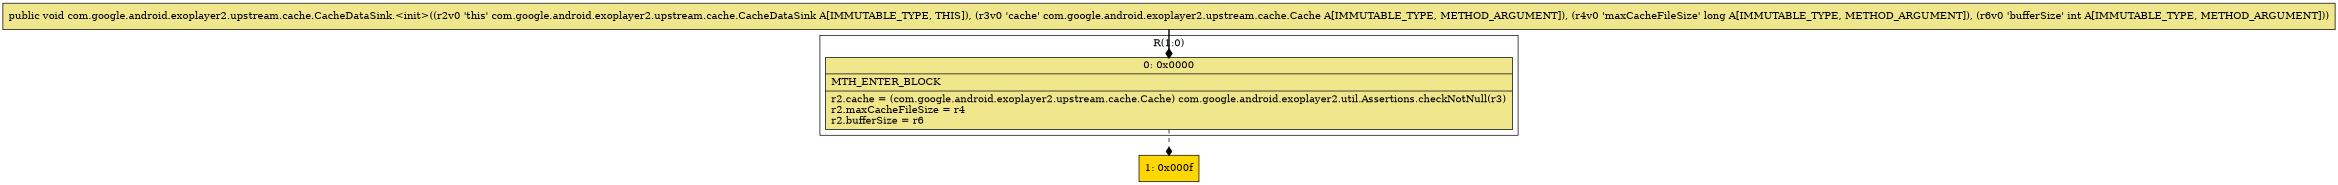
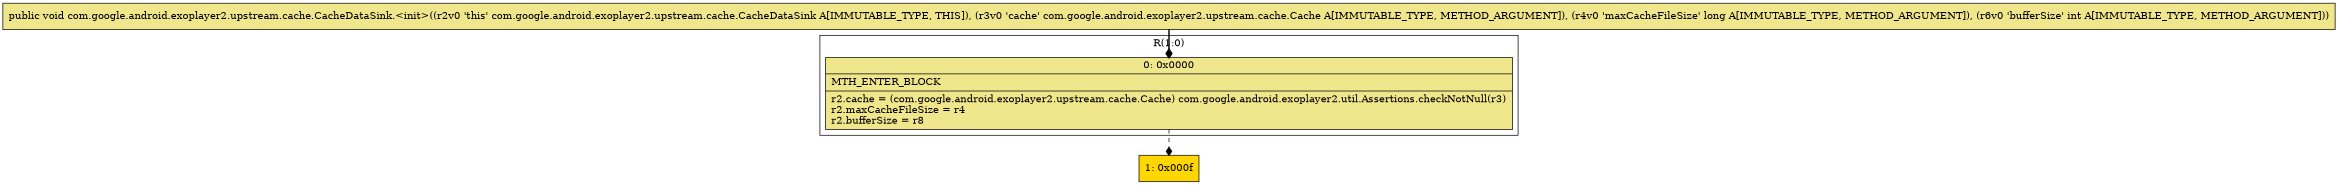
node "0: 0x0000": text "r2.bufferSize = r6" -> "r2.bufferSize = r8"
